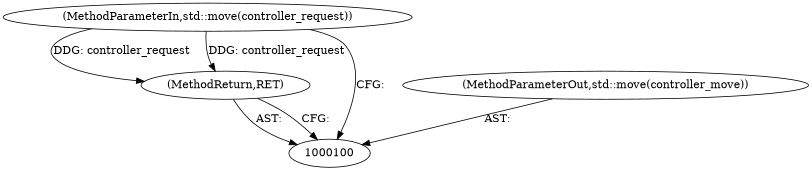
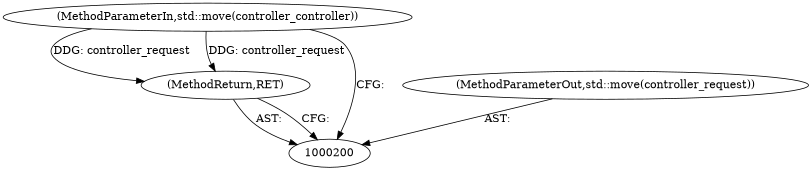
node "(MethodParameterIn,std::move(controller_request))": label "(MethodParameterIn,std::move(controller_request))" -> "(MethodParameterIn,std::move(controller_controller))"
node "(MethodParameterOut,std::move(controller_move))": label "(MethodParameterOut,std::move(controller_move))" -> "(MethodParameterOut,std::move(controller_request))"
node "1000100": label "1000100" -> "1000200"
